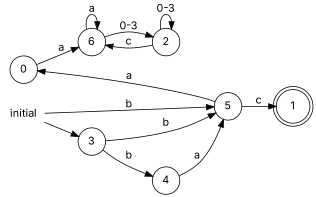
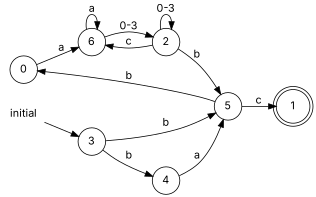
edge "5" -> "0": label "a" -> "b"
edge "initial" -> "5": now "2" -> "5"
